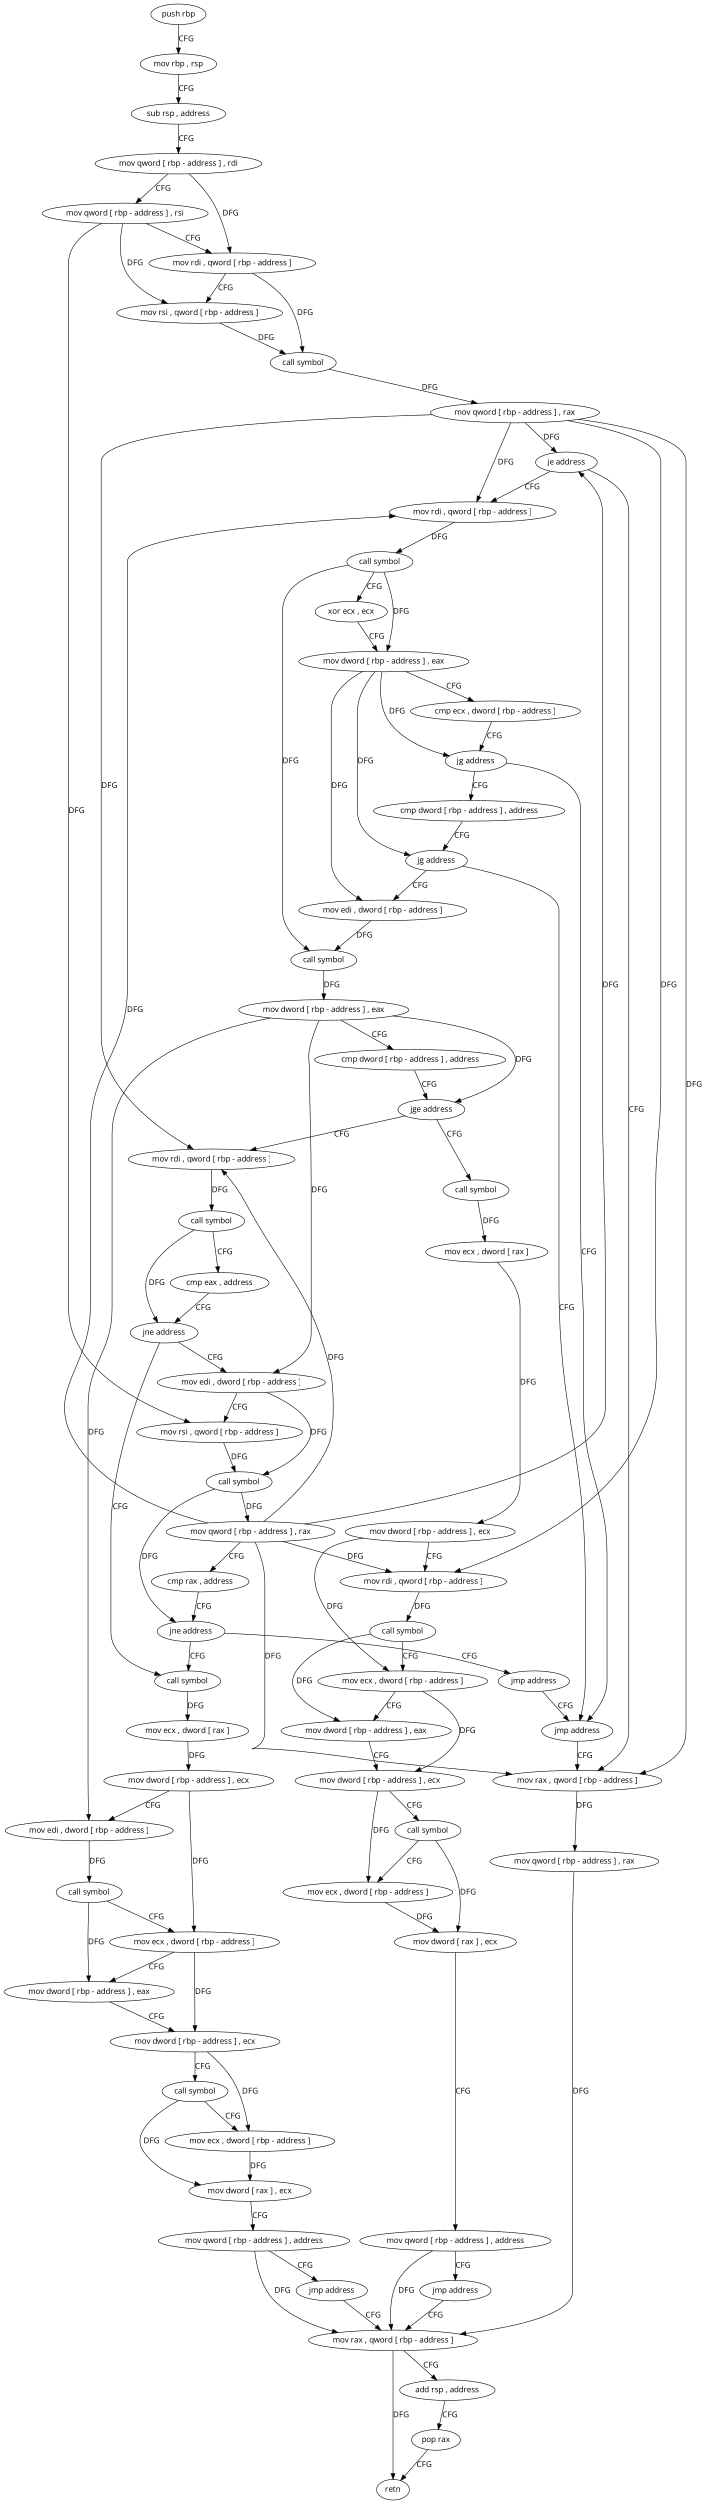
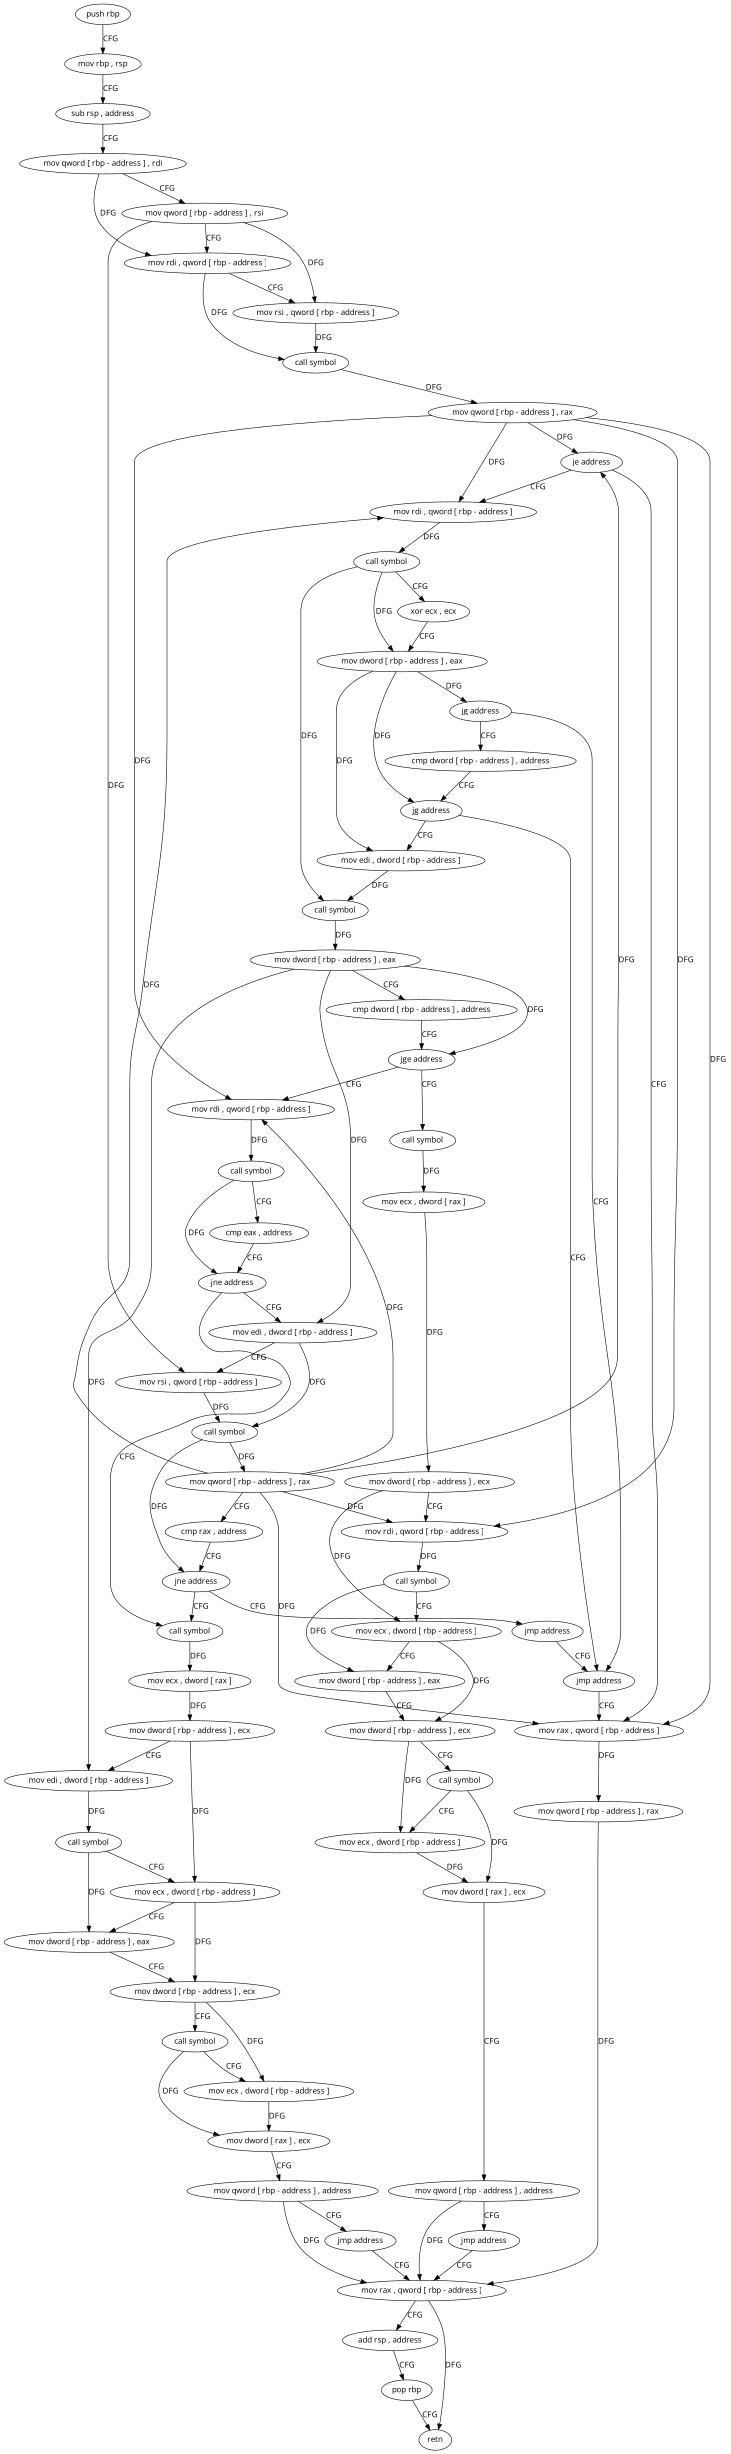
node "cmp ecx , dword [ rbp - address ]": removed
node "pop rax": label "pop rax" -> "pop rbp"
